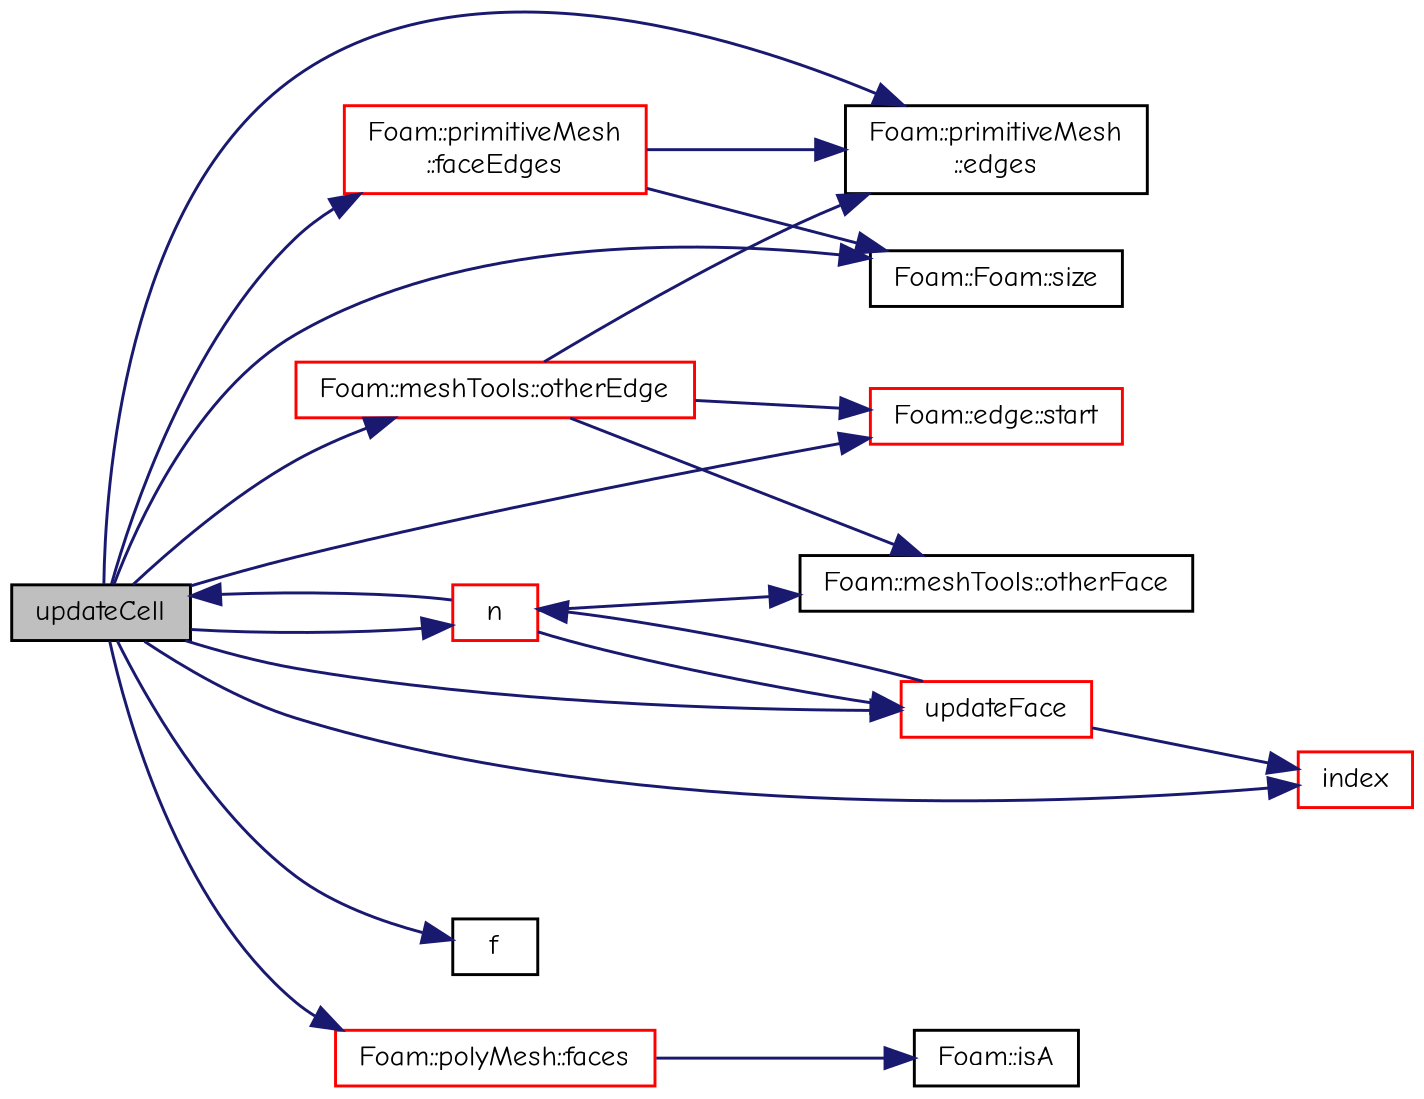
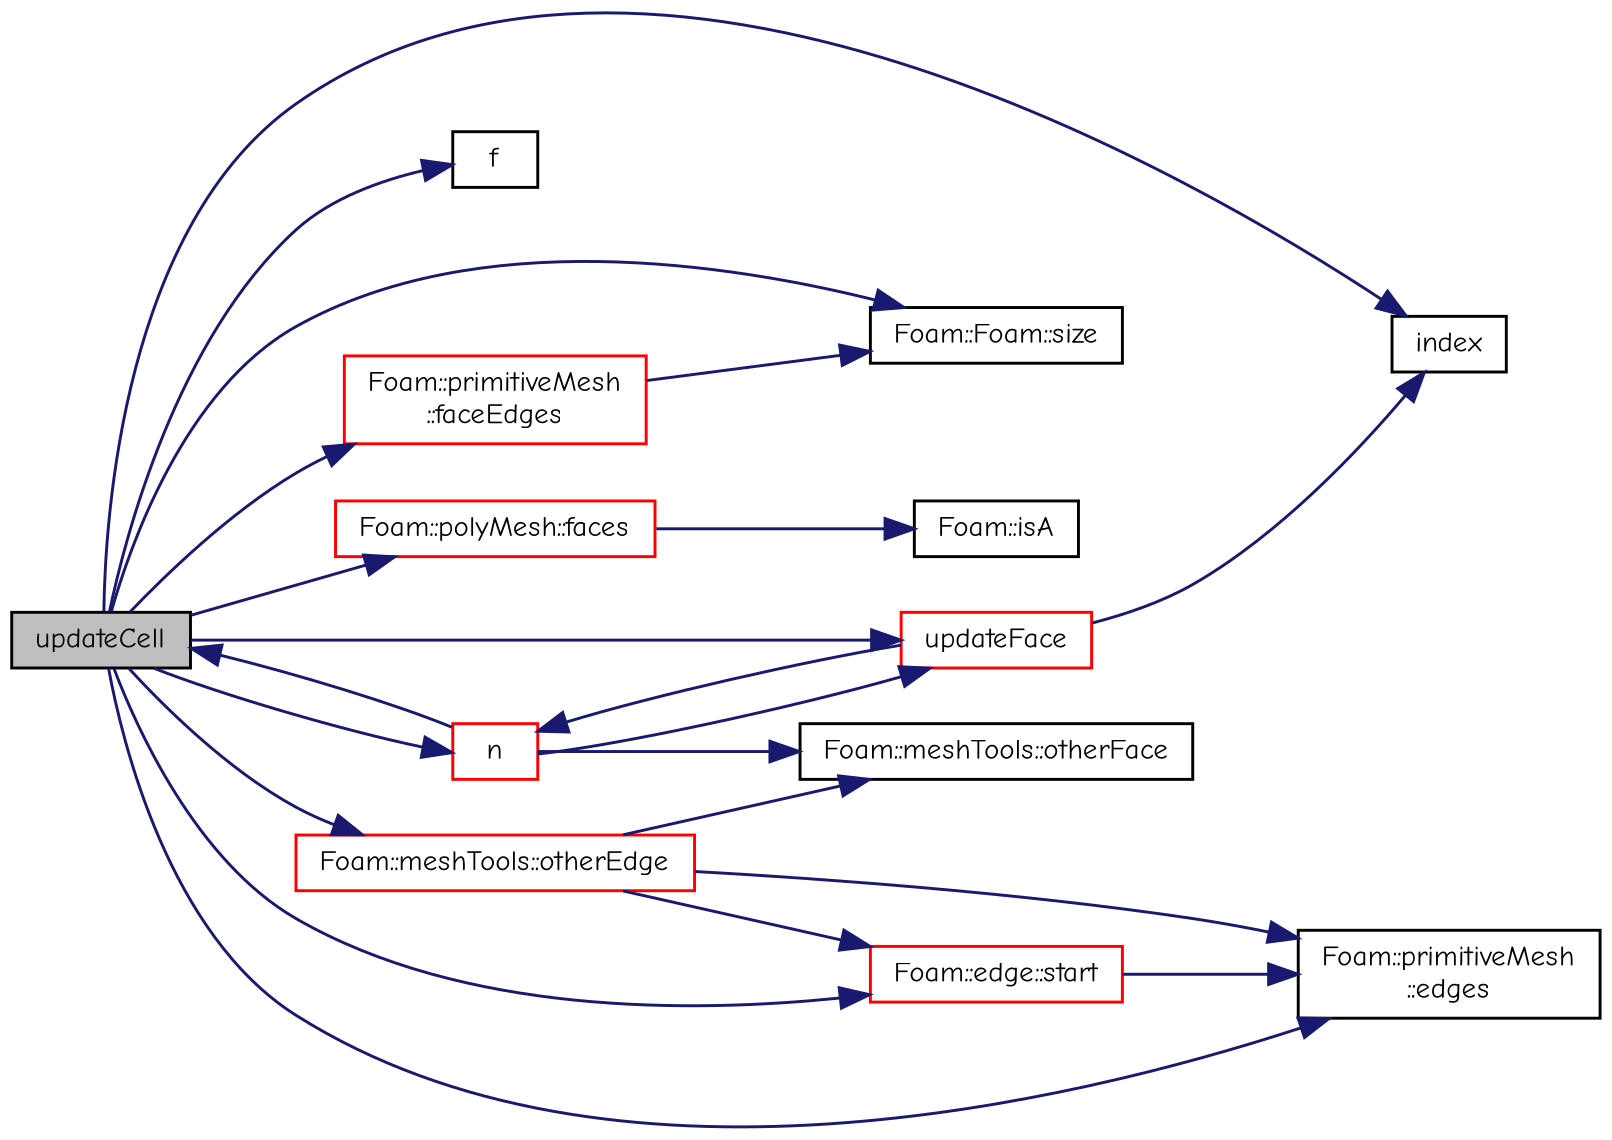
edge "Foam::primitiveMesh ::faceEdges" -> "Foam::primitiveMesh ::edges": now "Foam::edge::start" -> "Foam::primitiveMesh ::edges"
node "index": color red -> black
